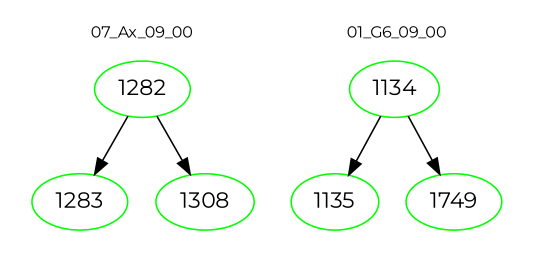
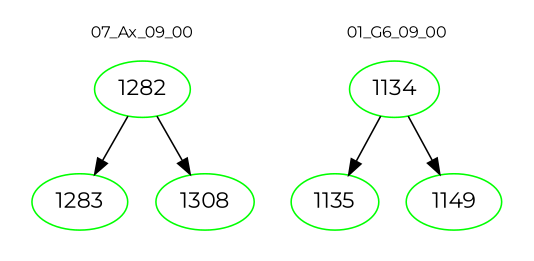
node "1749": label "1749" -> "1149"
